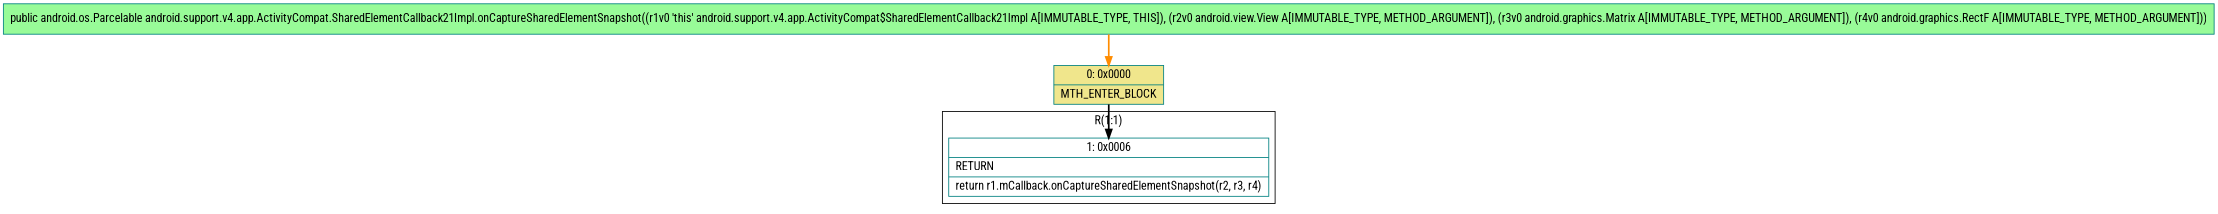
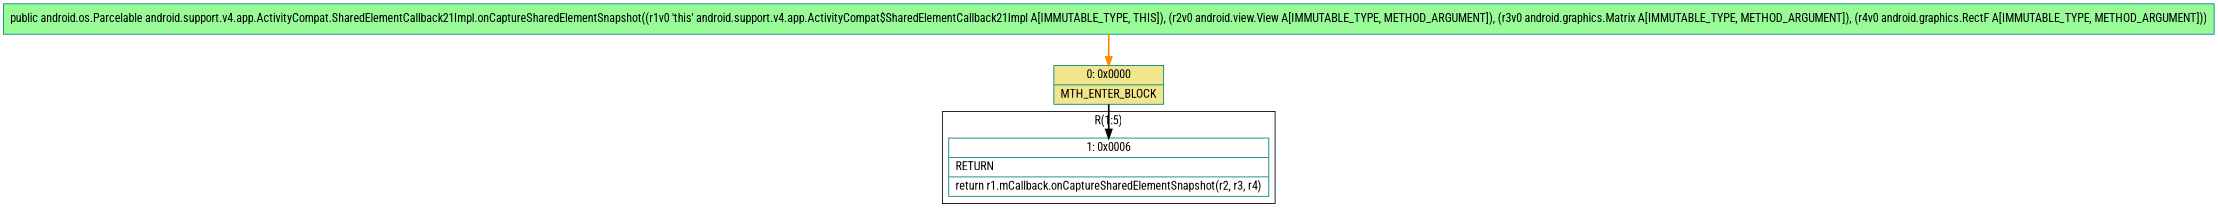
cluster "R(1:1)": label "R(1:1)" -> "R(1:5)"
